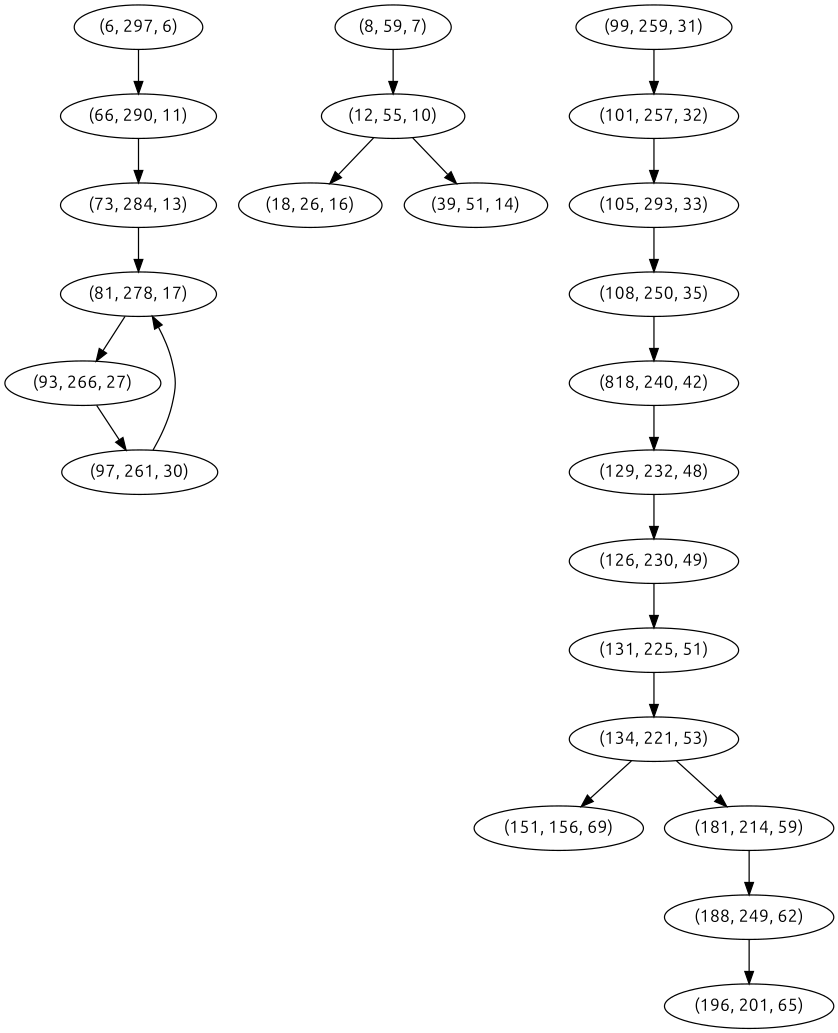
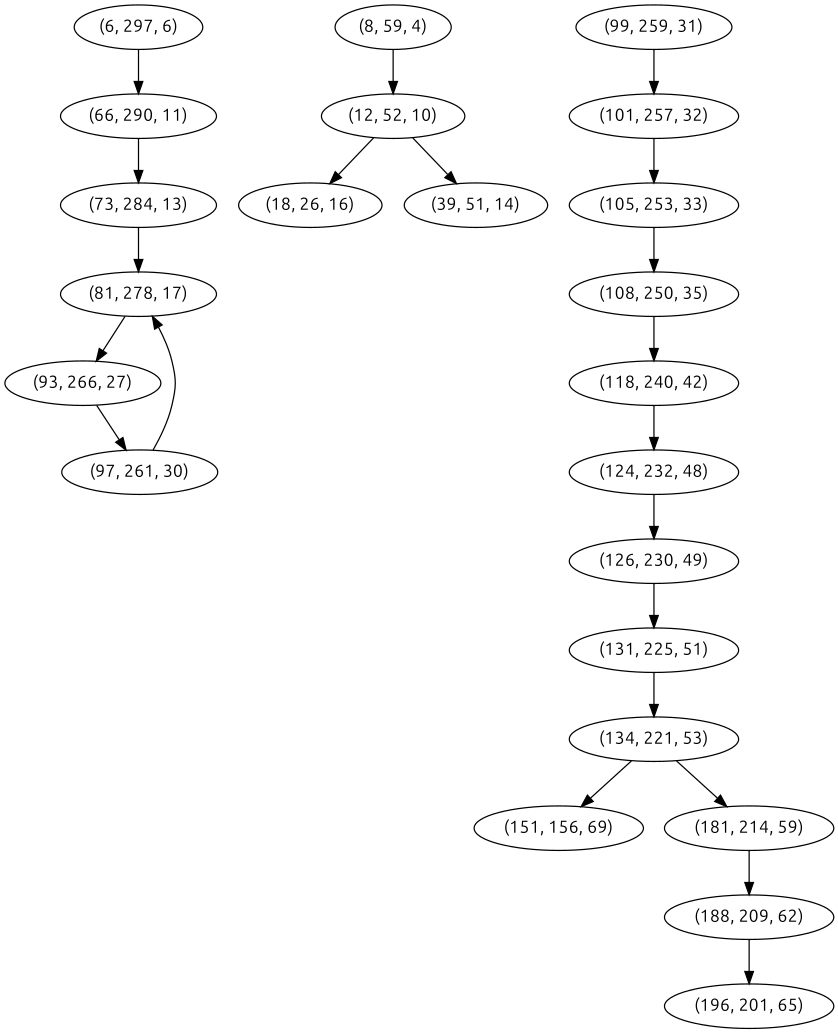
node "(8, 59, 7)": label "(8, 59, 7)" -> "(8, 59, 4)"
node "(12, 55, 10)": label "(12, 55, 10)" -> "(12, 52, 10)"
node "(105, 293, 33)": label "(105, 293, 33)" -> "(105, 253, 33)"
node "(818, 240, 42)": label "(818, 240, 42)" -> "(118, 240, 42)"
node "(129, 232, 48)": label "(129, 232, 48)" -> "(124, 232, 48)"
node "(188, 249, 62)": label "(188, 249, 62)" -> "(188, 209, 62)"
